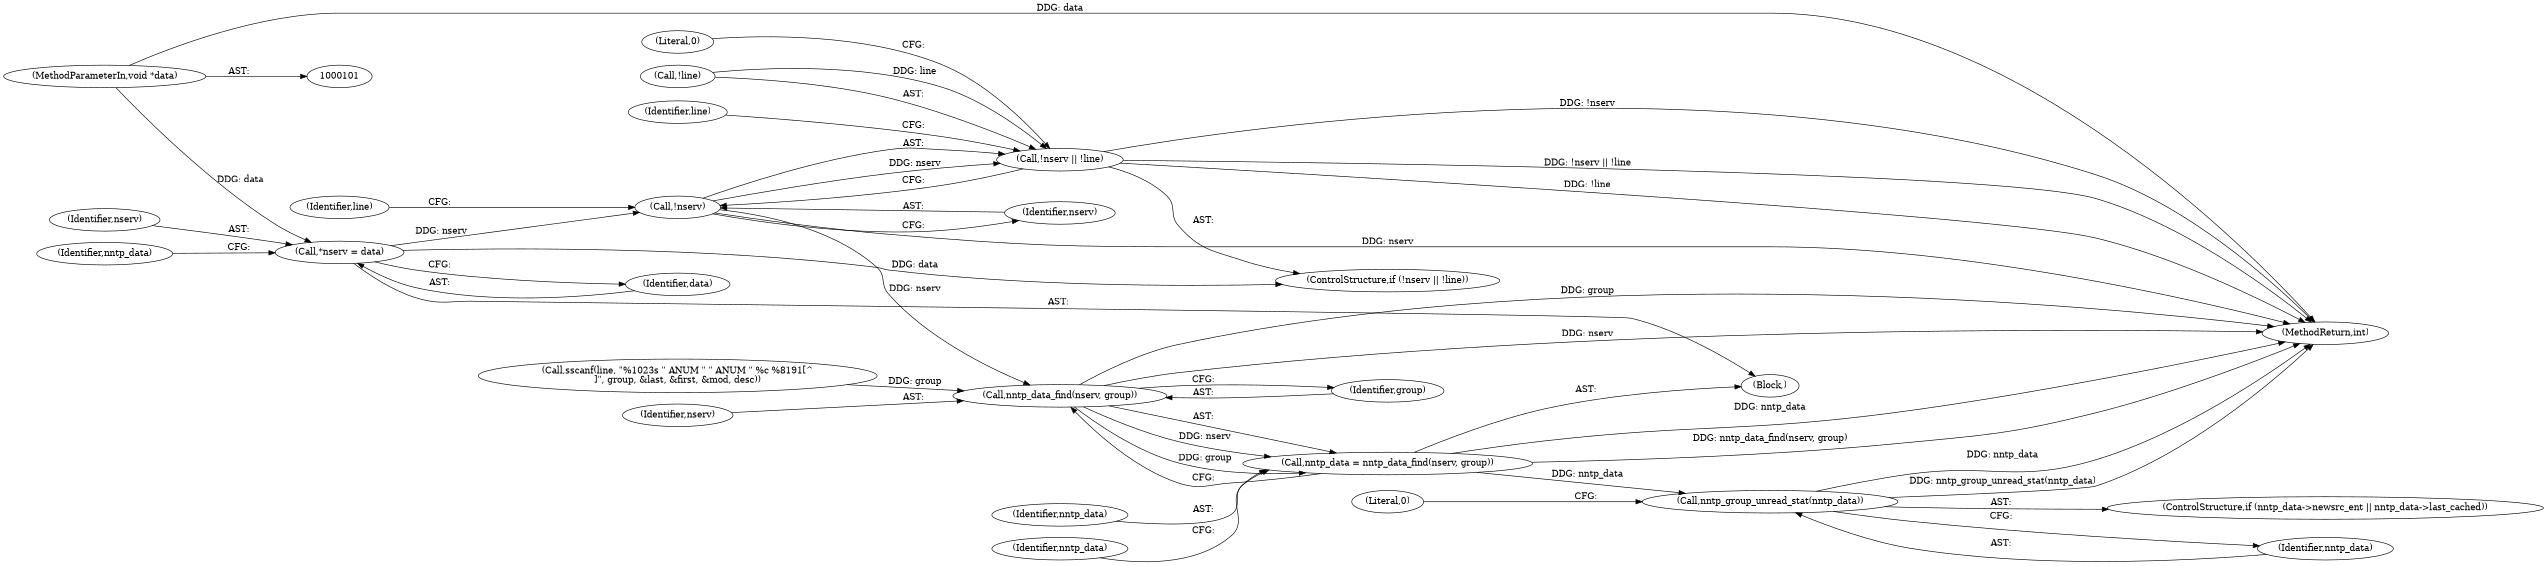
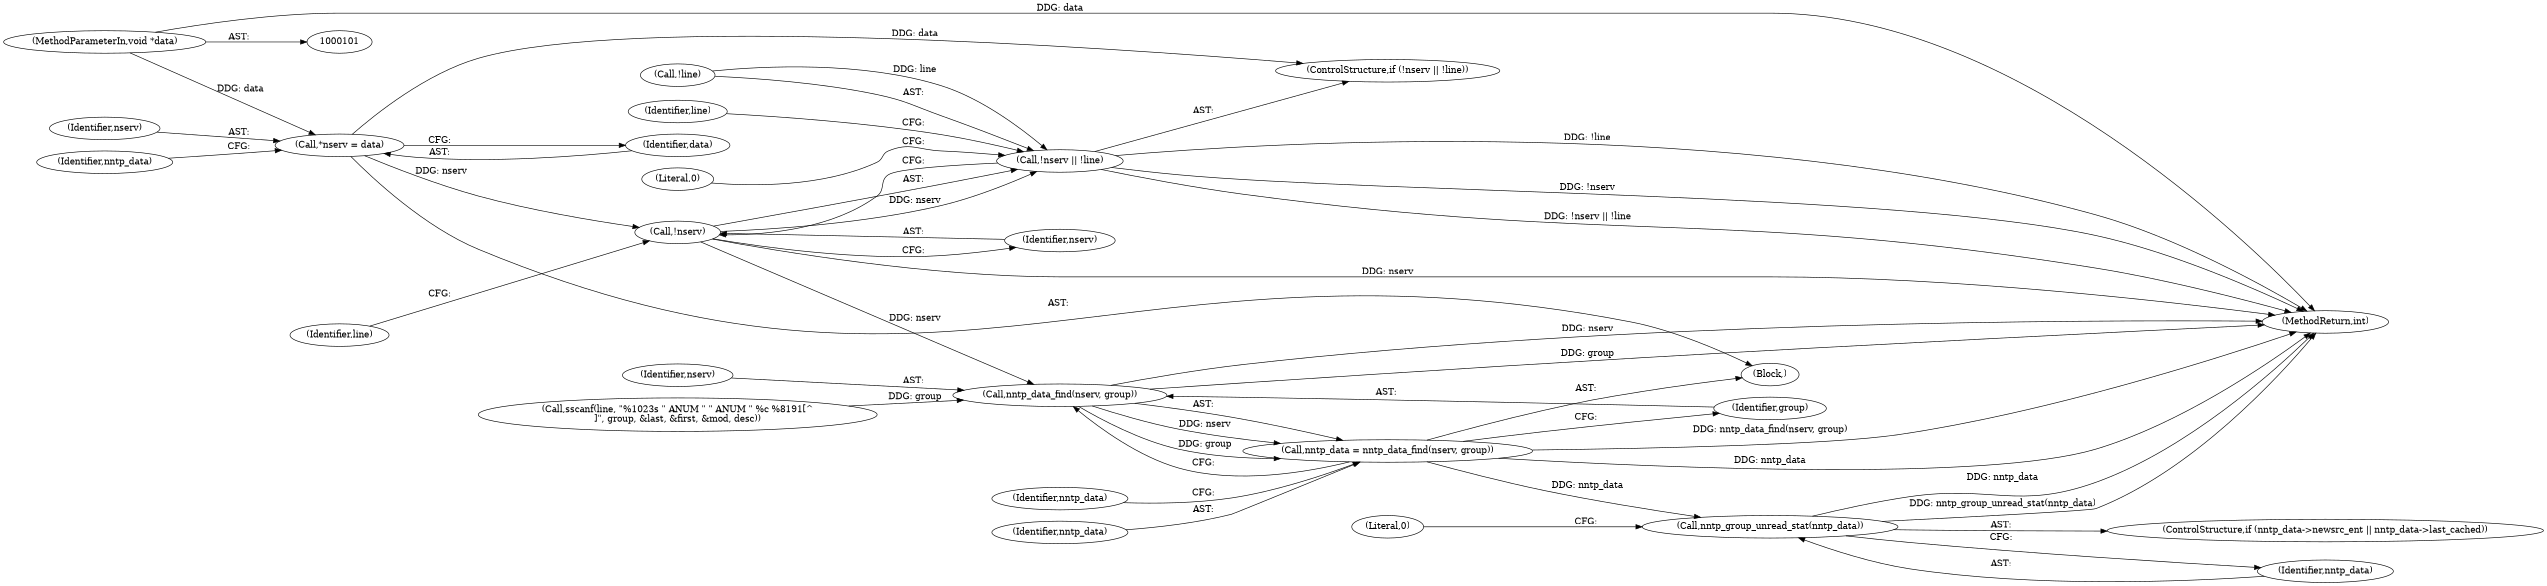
edge "(Call,nntp_data_find(nserv, group))" -> "(Identifier,group)": now "(Call,nntp_data = nntp_data_find(nserv, group))" -> "(Identifier,group)"
